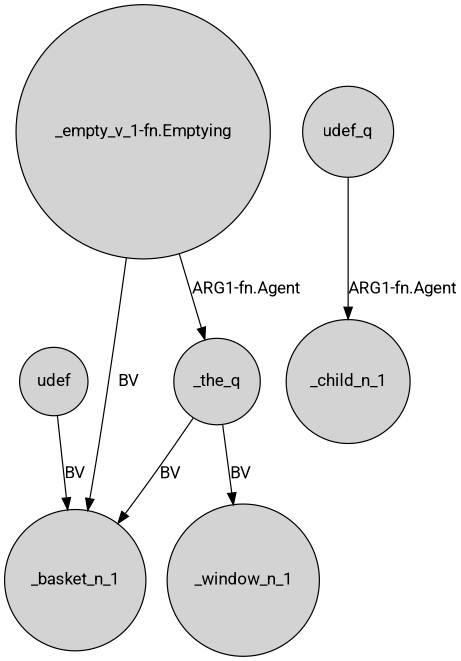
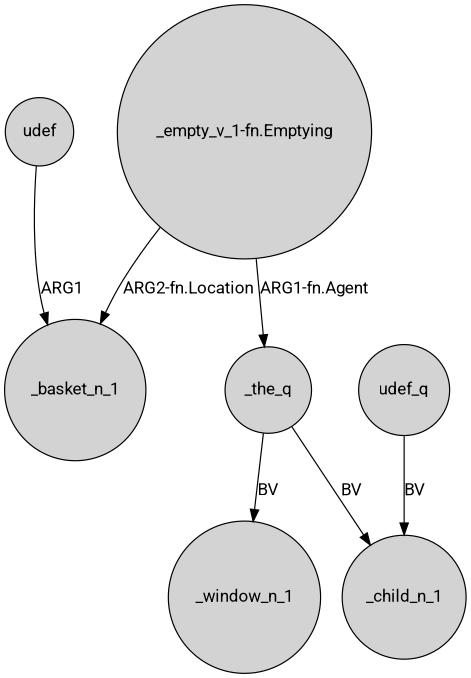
edge "udef_q" -> "_child_n_1": label "ARG1-fn.Agent" -> "BV"
edge "_empty_v_1-fn.Emptying" -> "_basket_n_1": label "BV" -> "ARG2-fn.Location"
edge "_the_q" -> "_basket_n_1": now "_the_q" -> "_child_n_1"
edge "udef" -> "_basket_n_1": label "BV" -> "ARG1"
